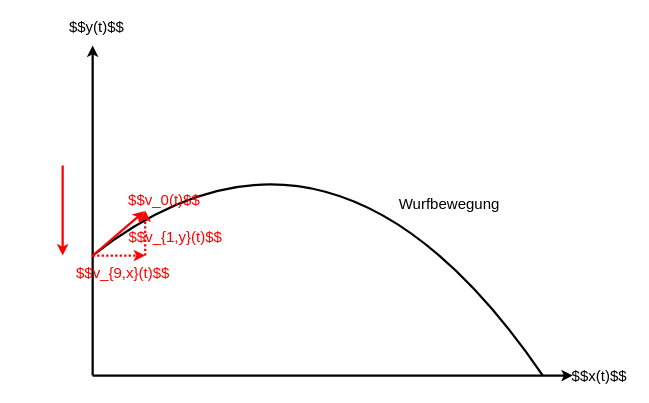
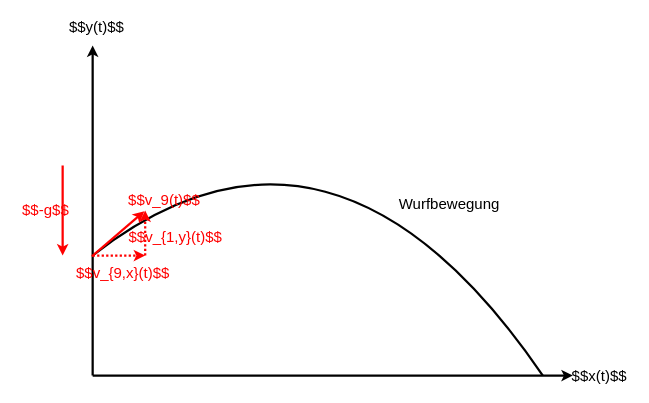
node "$$v_0(t)$$": label "$$v_0(t)$$" -> "$$v_9(t)$$"
node "$$-g$$": added
